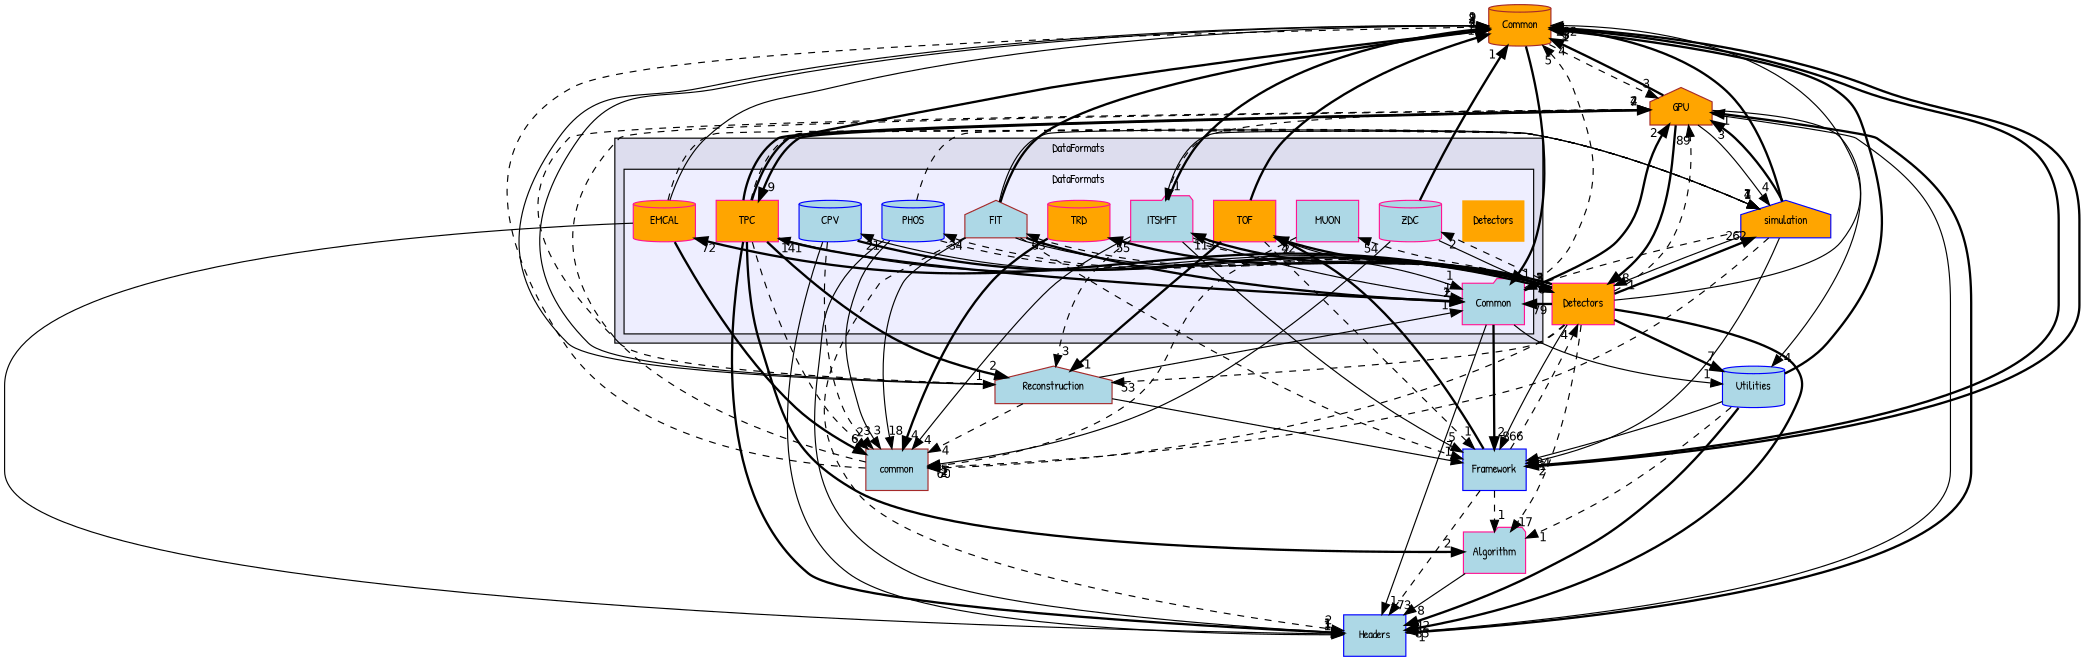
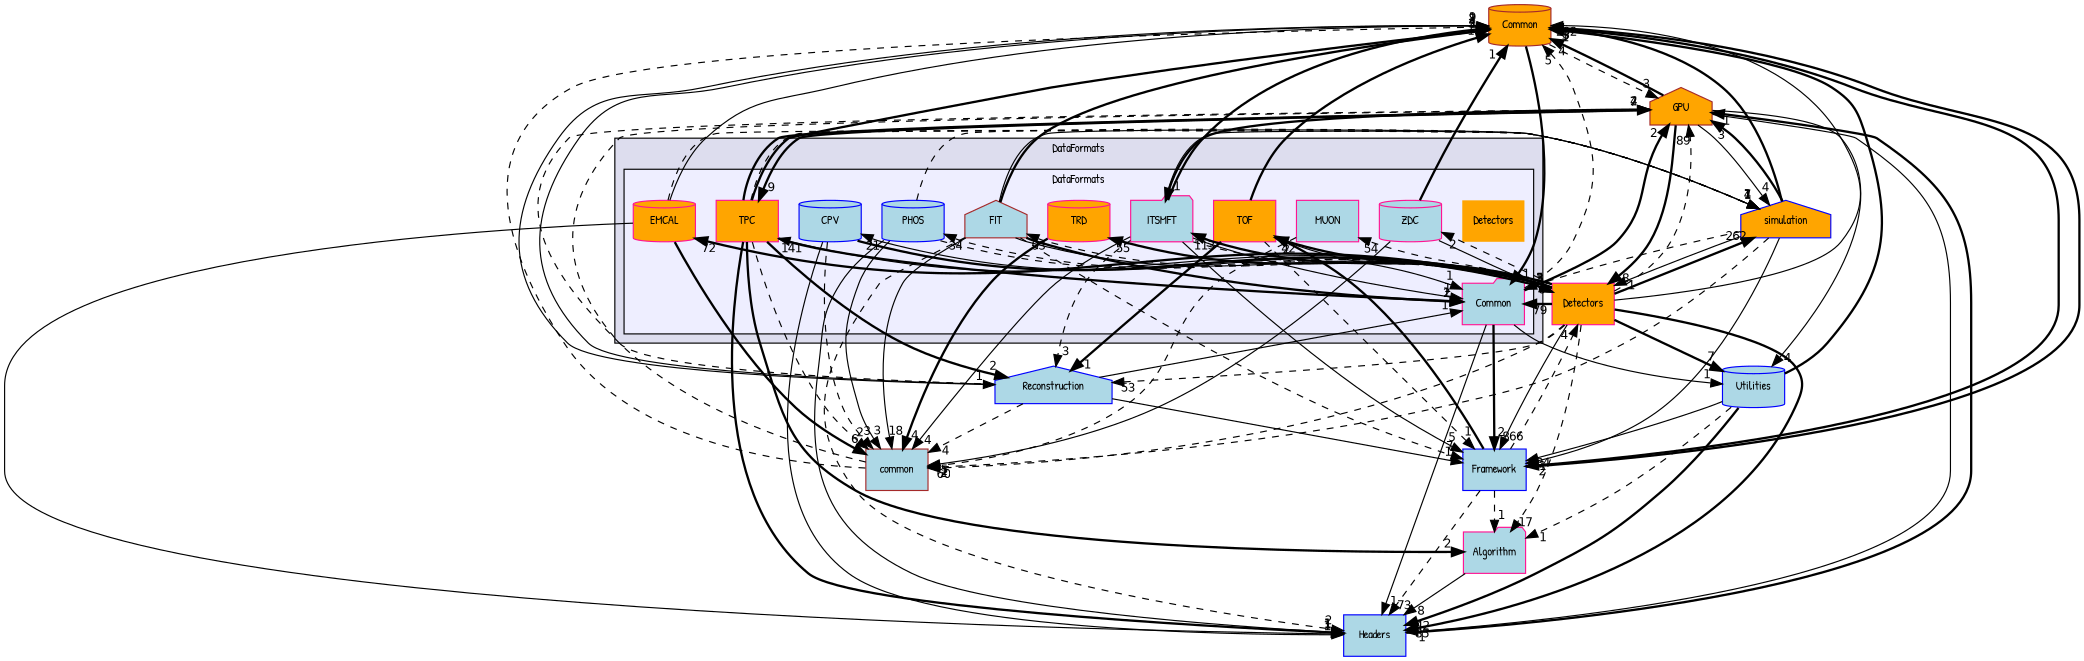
edge "GPU" -> "ITSMFT": style dashed -> bold
node "Reconstruction": color brown -> blue
